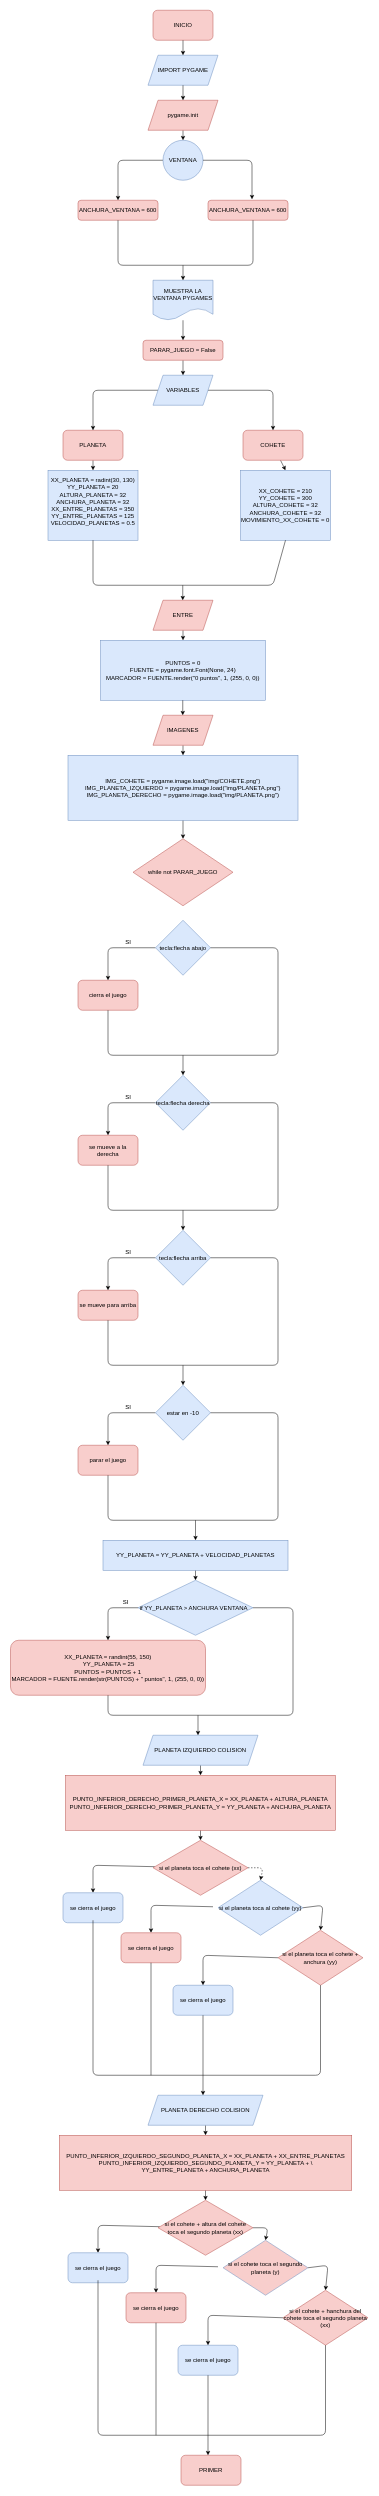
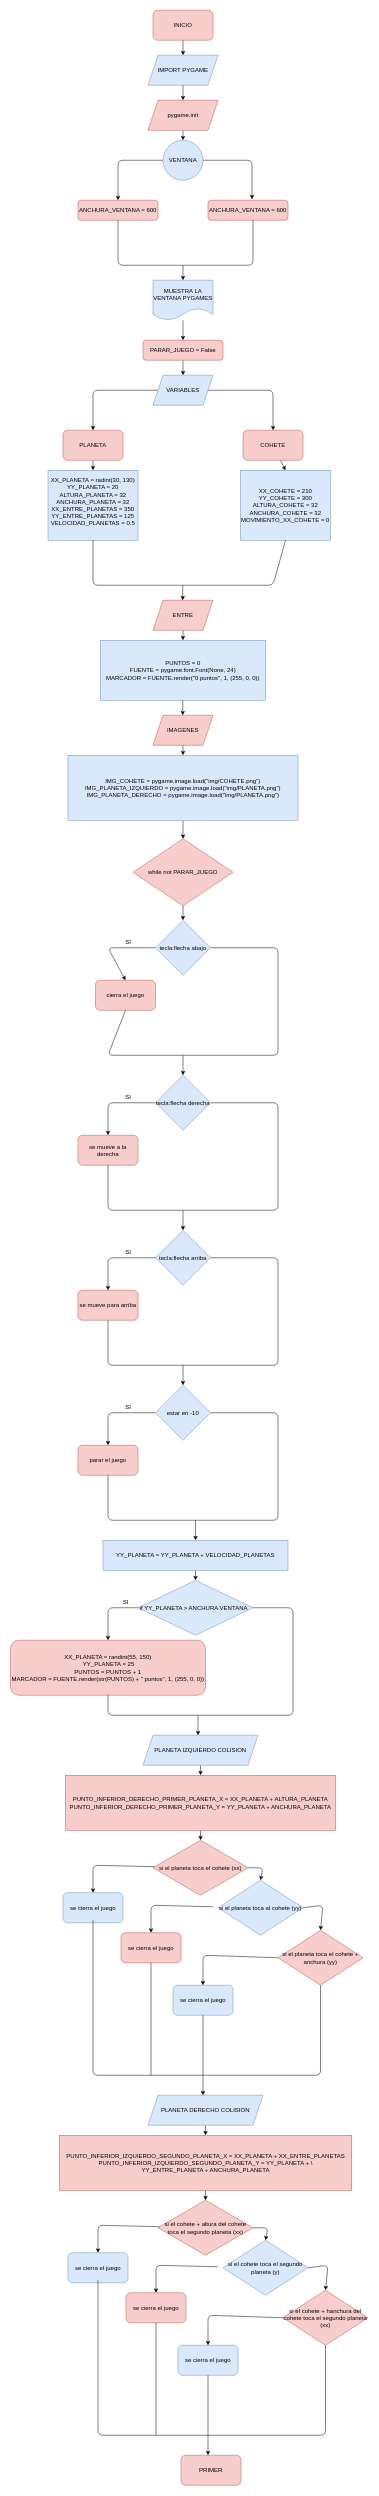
edge "while not PARAR_JUEGO" -> "tecla:flecha abajo": added
node "cierra el juego": moved (108, 995) -> (125, 995)
edge "si el planeta toca el cohete (xx)" -> "si el planeta toca al cohete (yy)": style dashed -> solid
node "si el cohete toca el segundo planeta (y)": fillcolor #f8cecc -> #dae8fc
